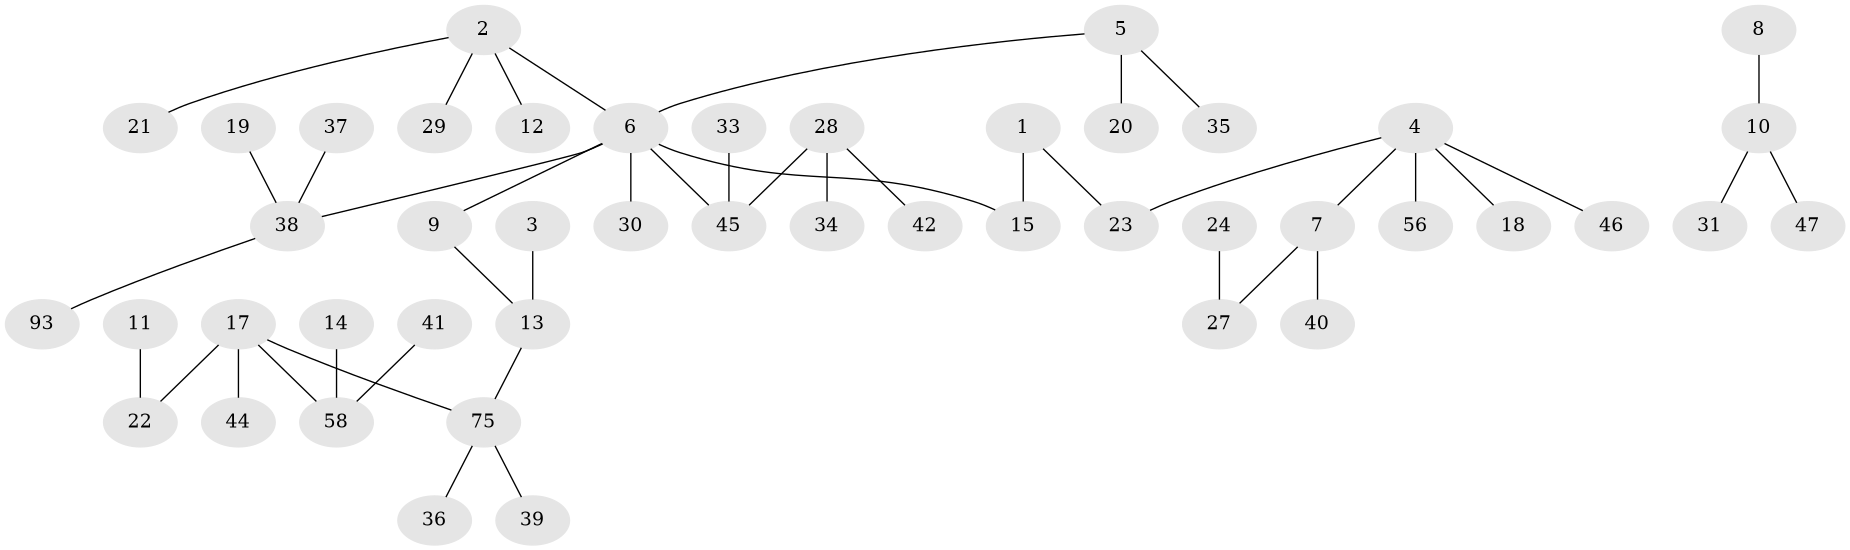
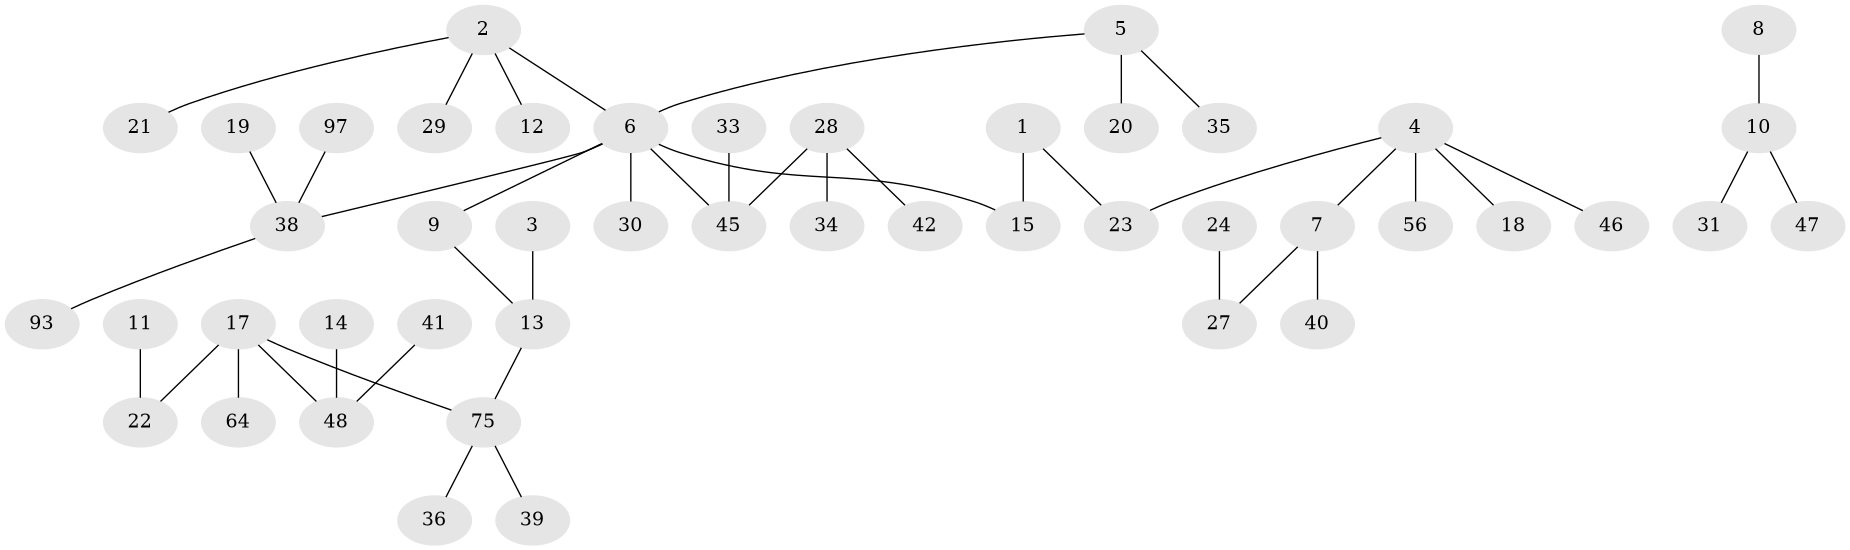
node "37": label "37" -> "97"
node "44": label "44" -> "64"
node "58": label "58" -> "48"
